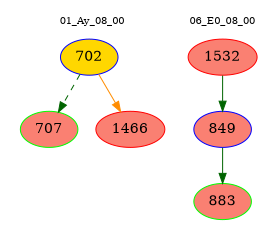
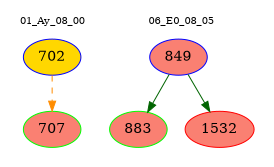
cluster "06_E0_08_00": label "06_E0_08_00" -> "06_E0_08_05"
edge "1532" -> "849": reversed
edge "702" -> "707": color darkgreen -> darkorange
node "1466": removed
